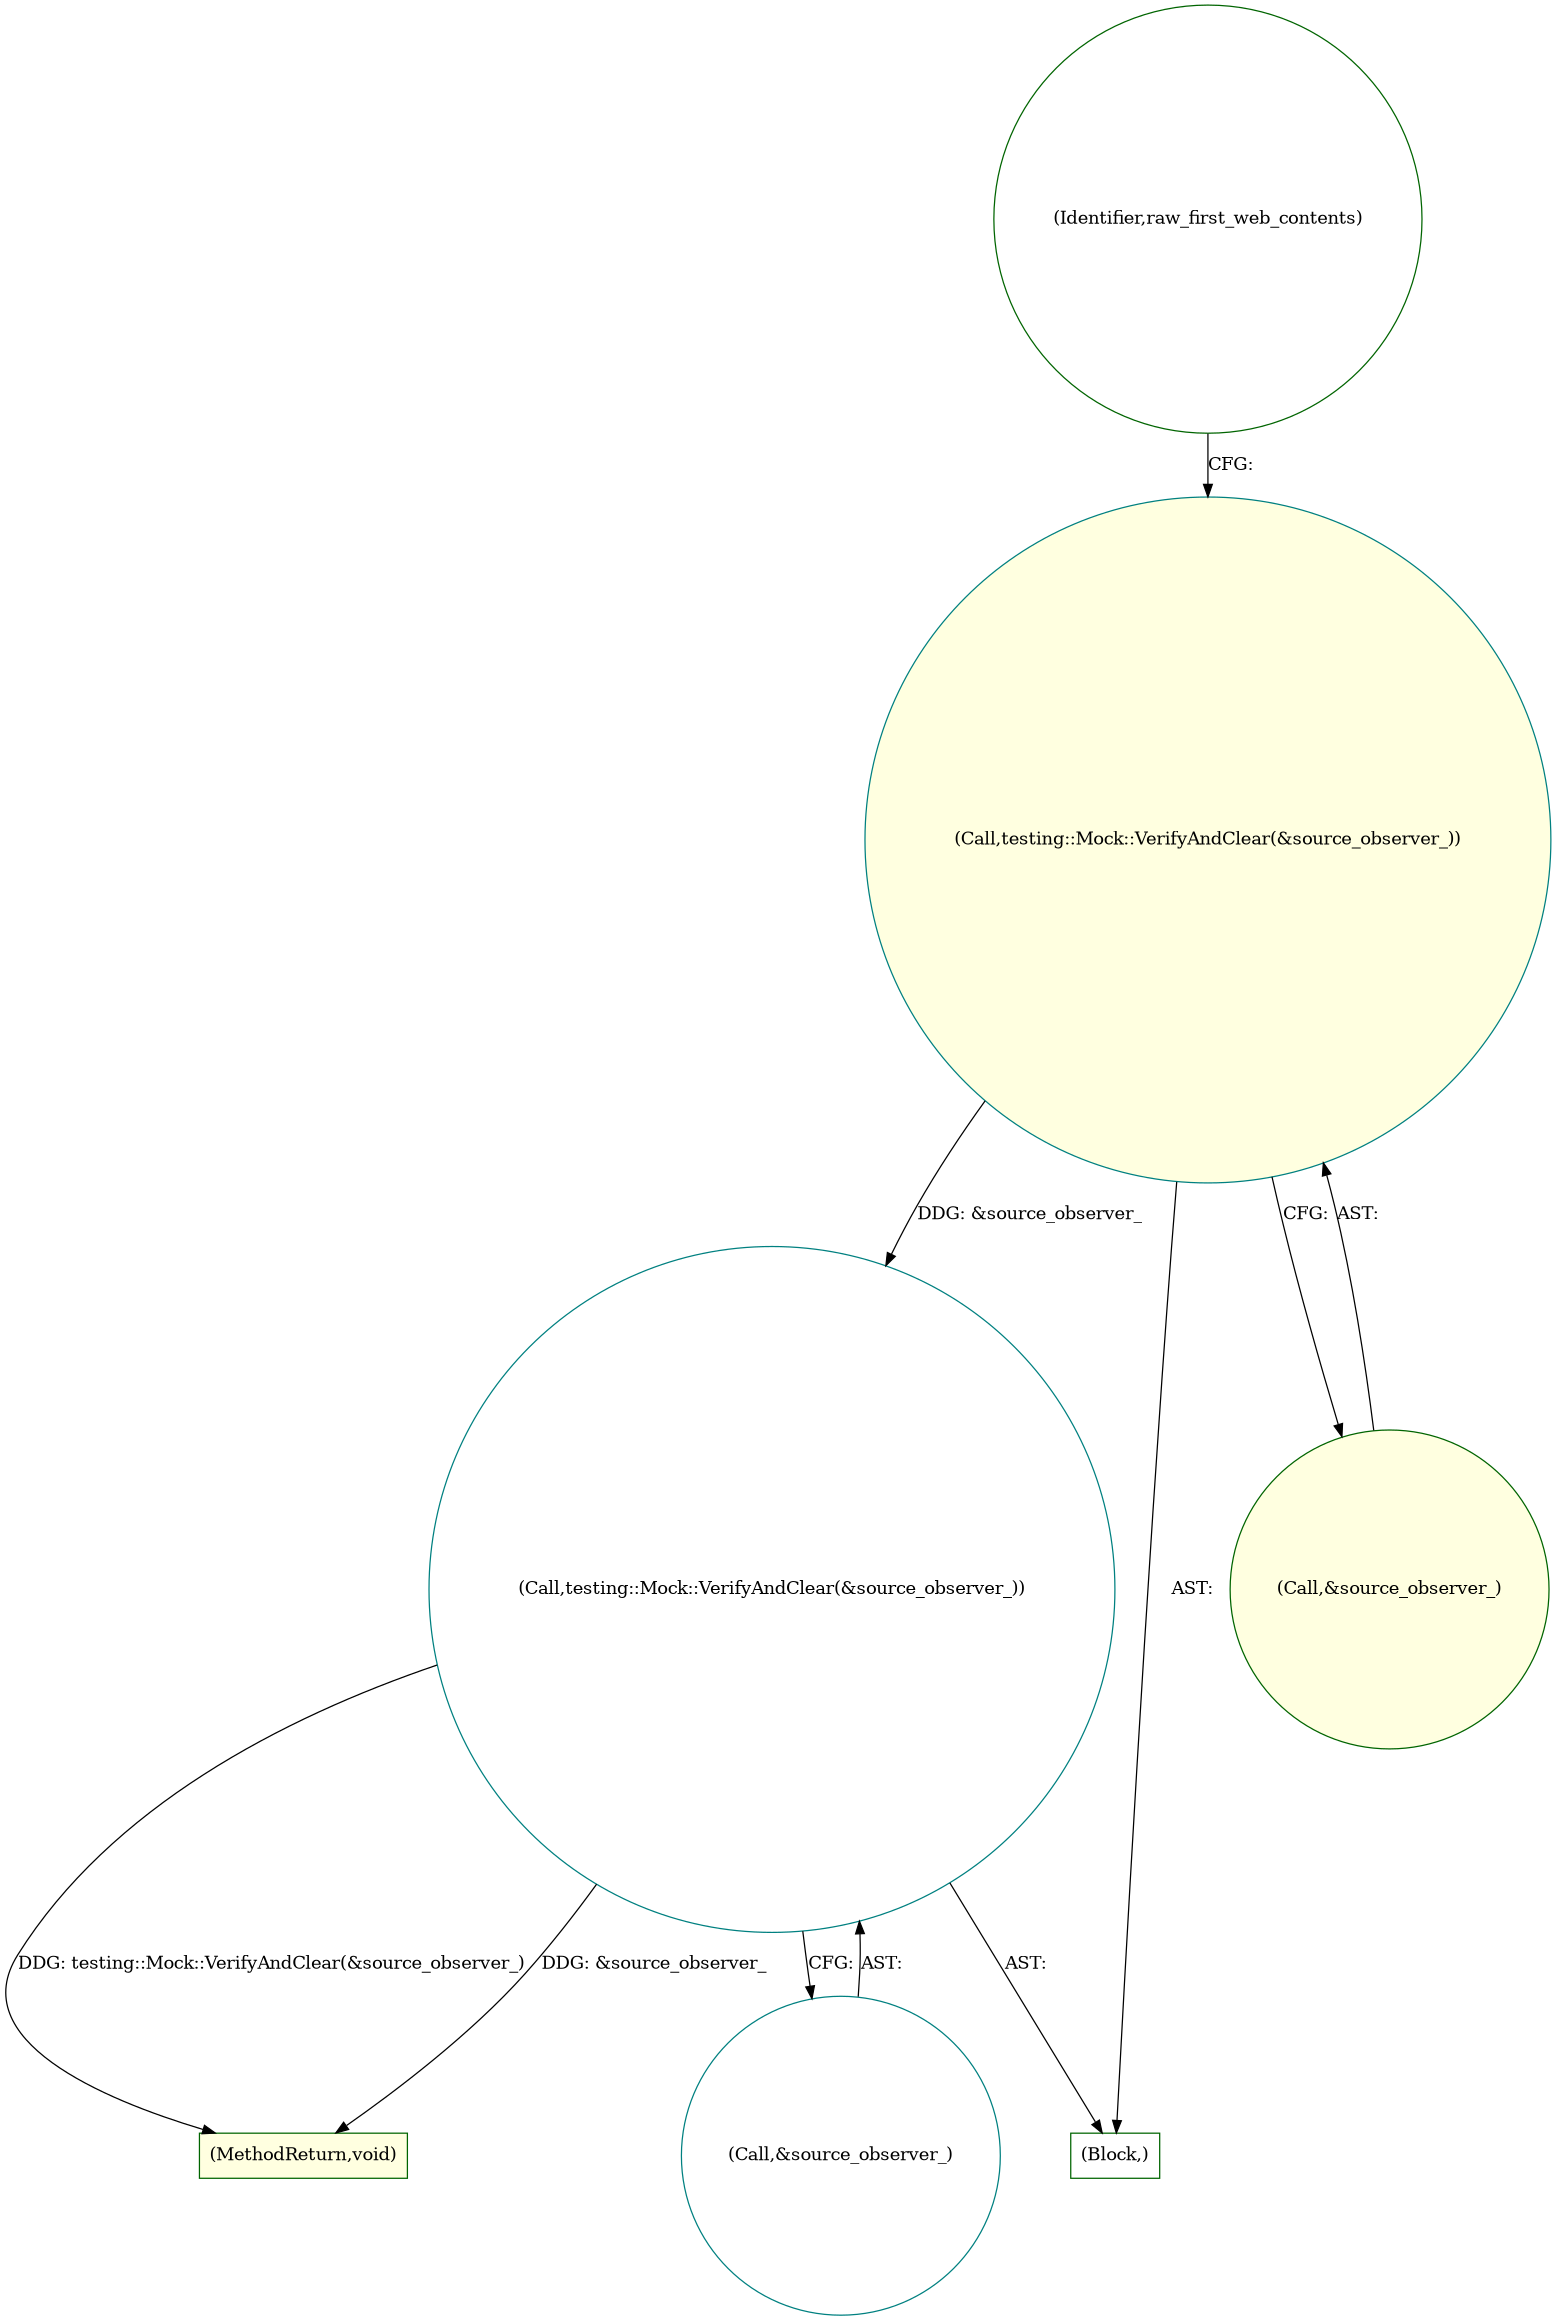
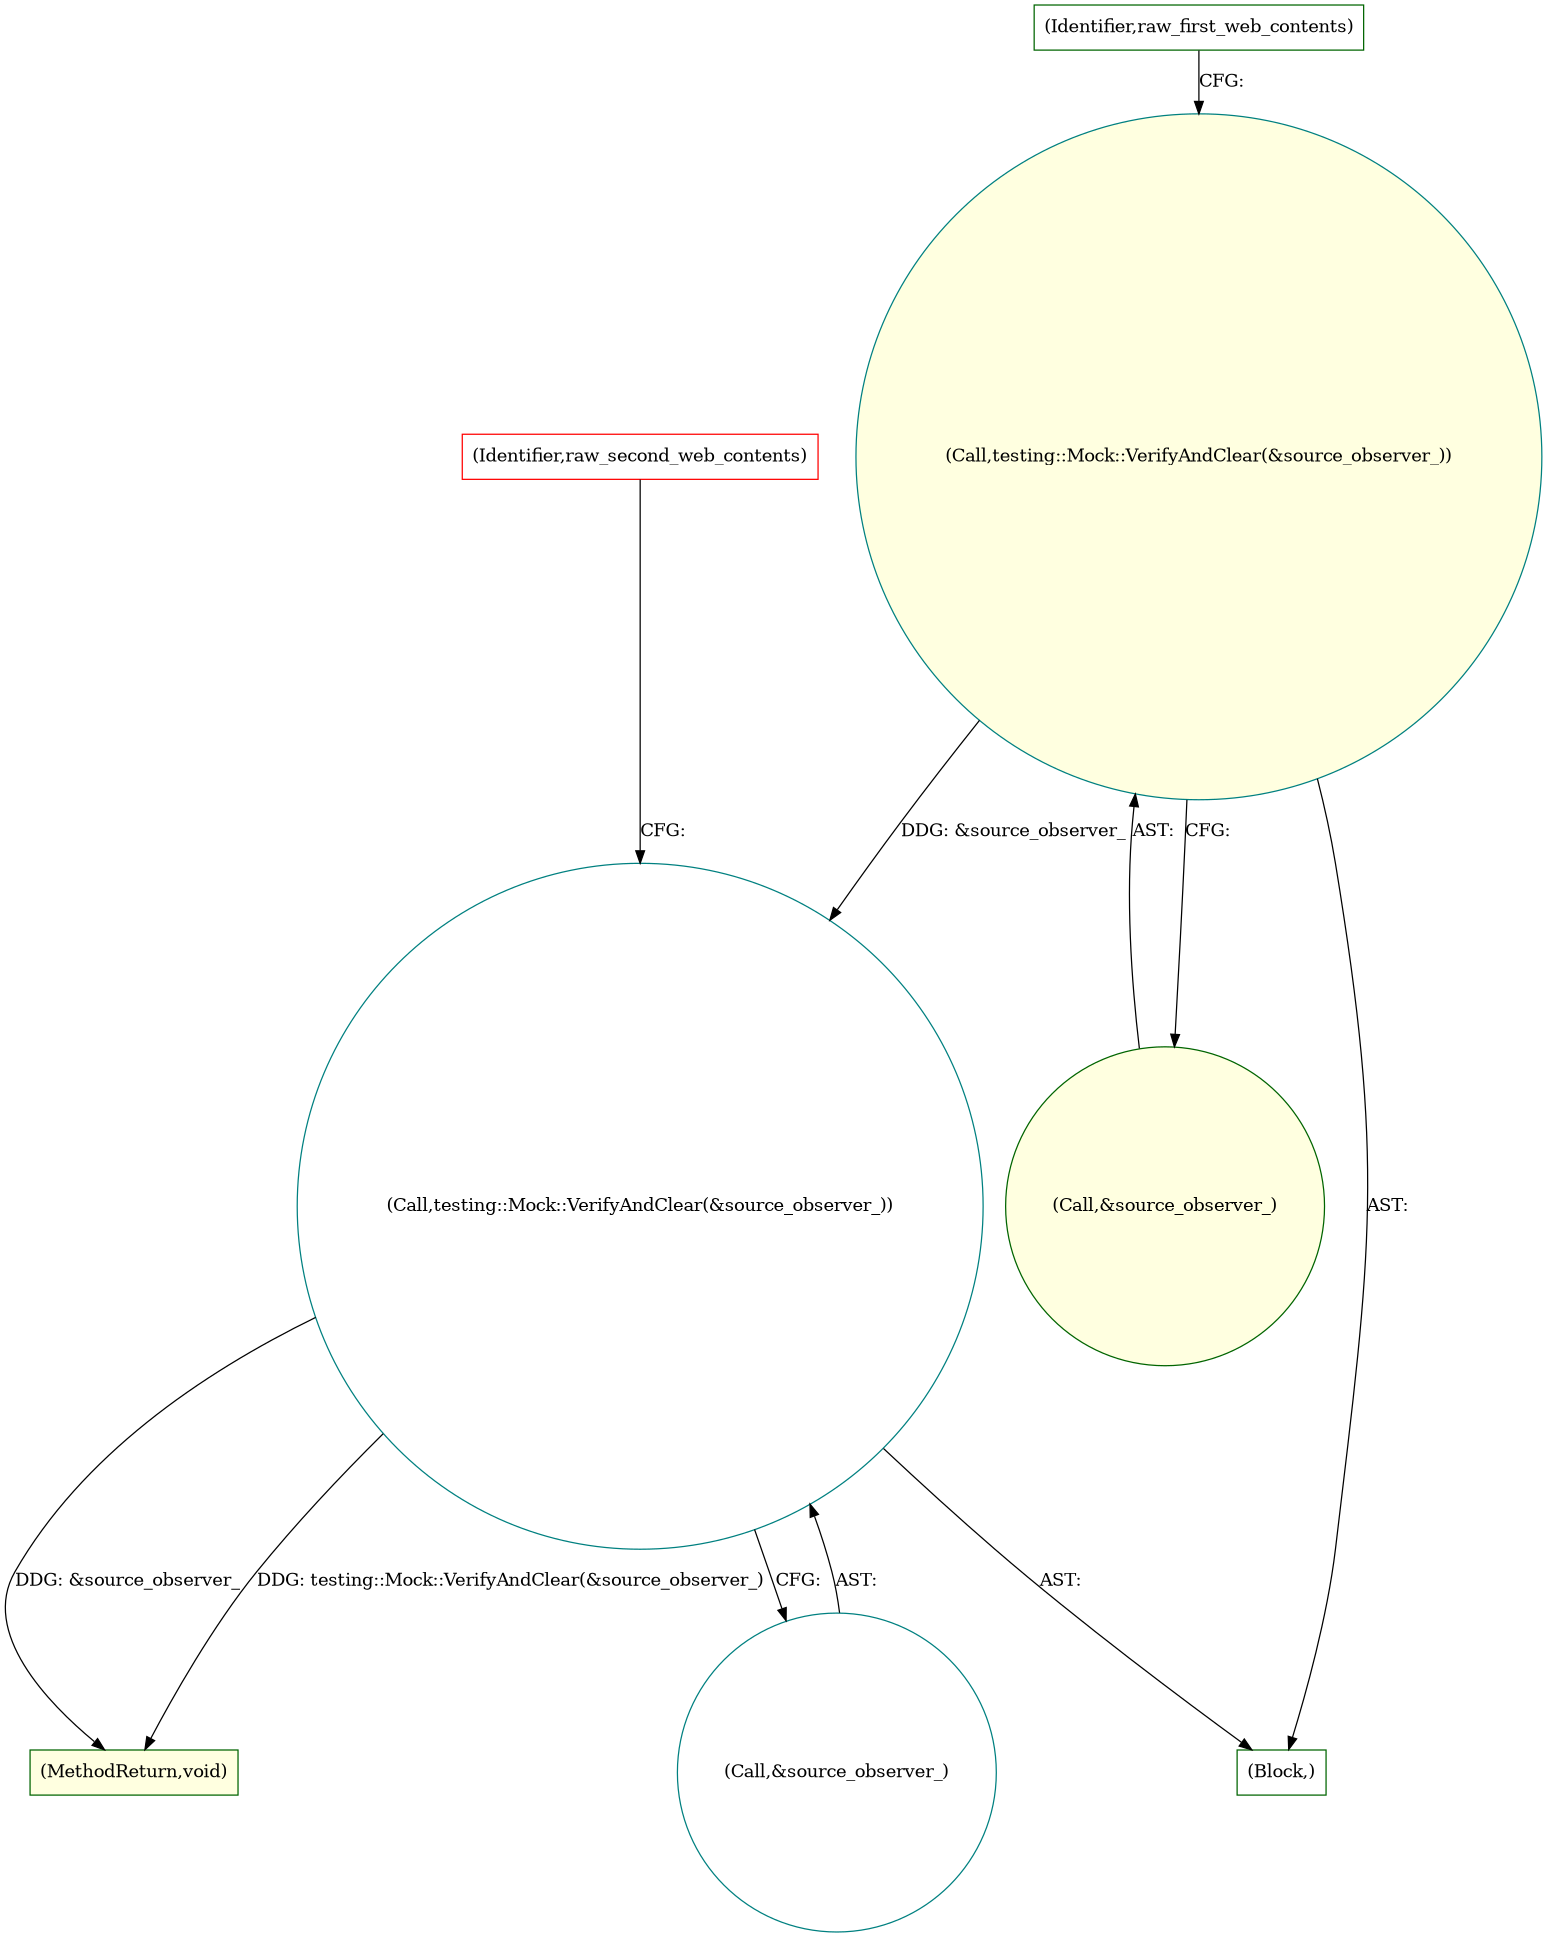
node "(Identifier,raw_first_web_contents)": shape circle -> box
node "(Identifier,raw_second_web_contents)": added
